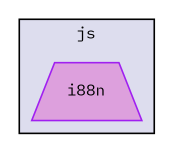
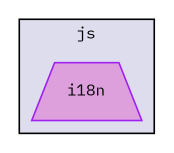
node "i88n": label "i88n" -> "i18n"
